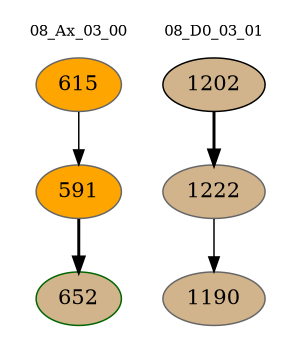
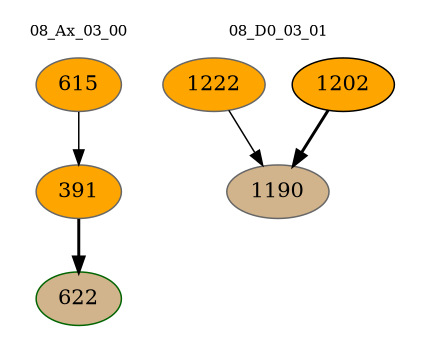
node "1202": fillcolor tan -> orange
edge "1202" -> "1222": now "1202" -> "1190"
node "591": label "591" -> "391"
node "1222": fillcolor tan -> orange
node "652": label "652" -> "622"
